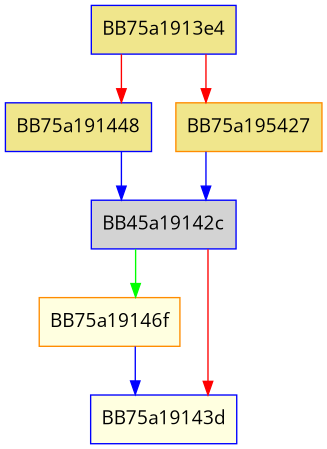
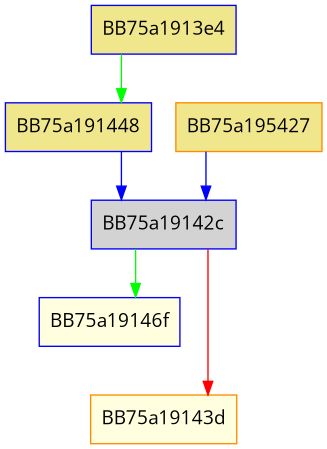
edge "BB75a1913e4" -> "BB75a191448": color red -> green
edge "BB75a1913e4" -> "BB75a195427": removed
node "BB45a19142c": label "BB45a19142c" -> "BB75a19142c"
node "BB75a19146f": color darkorange -> blue
edge "BB75a19146f" -> "BB75a19143d": removed
node "BB75a19143d": color blue -> darkorange
